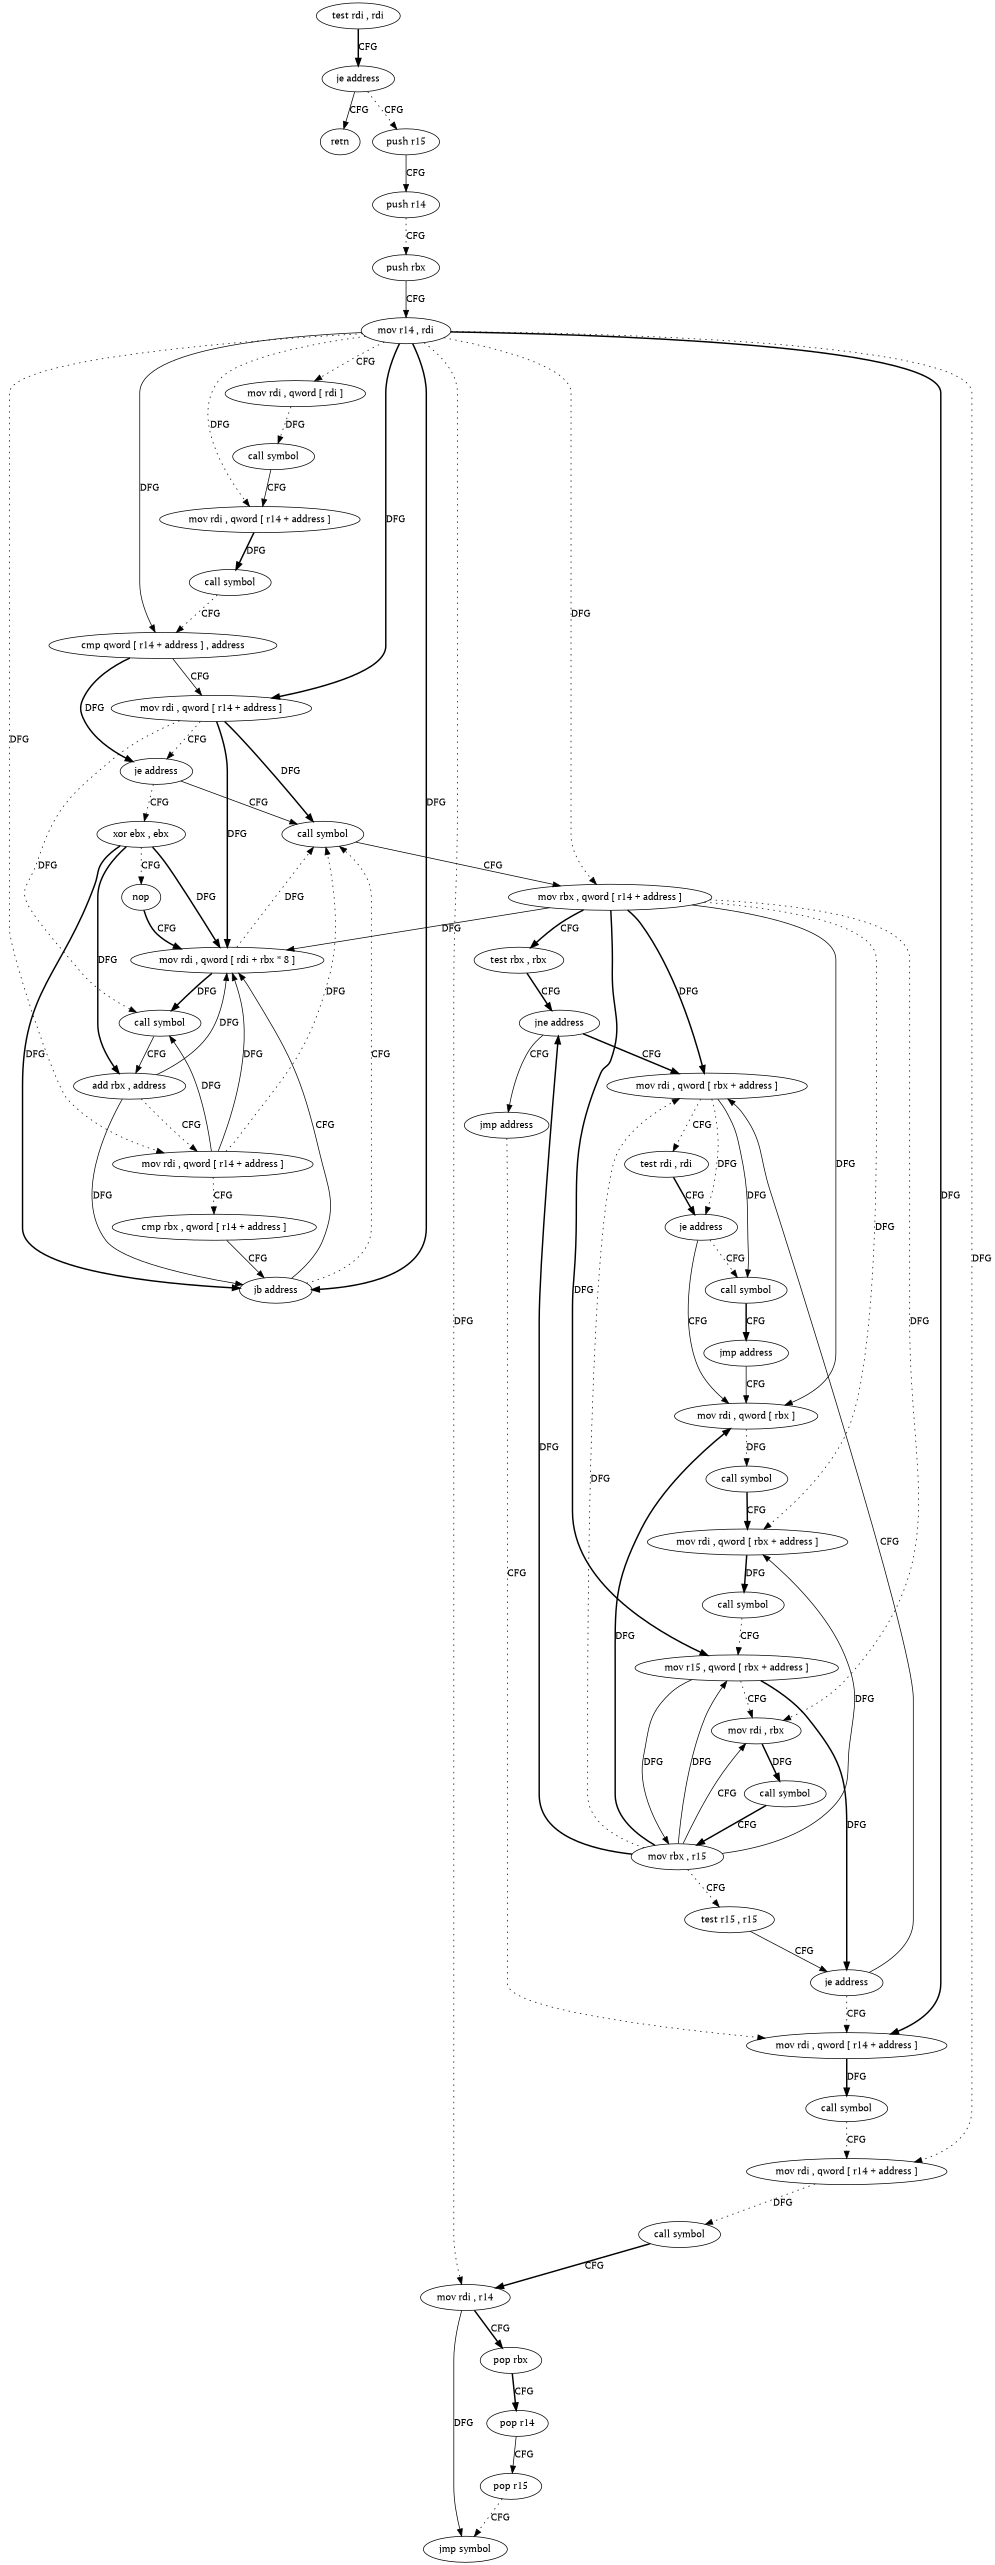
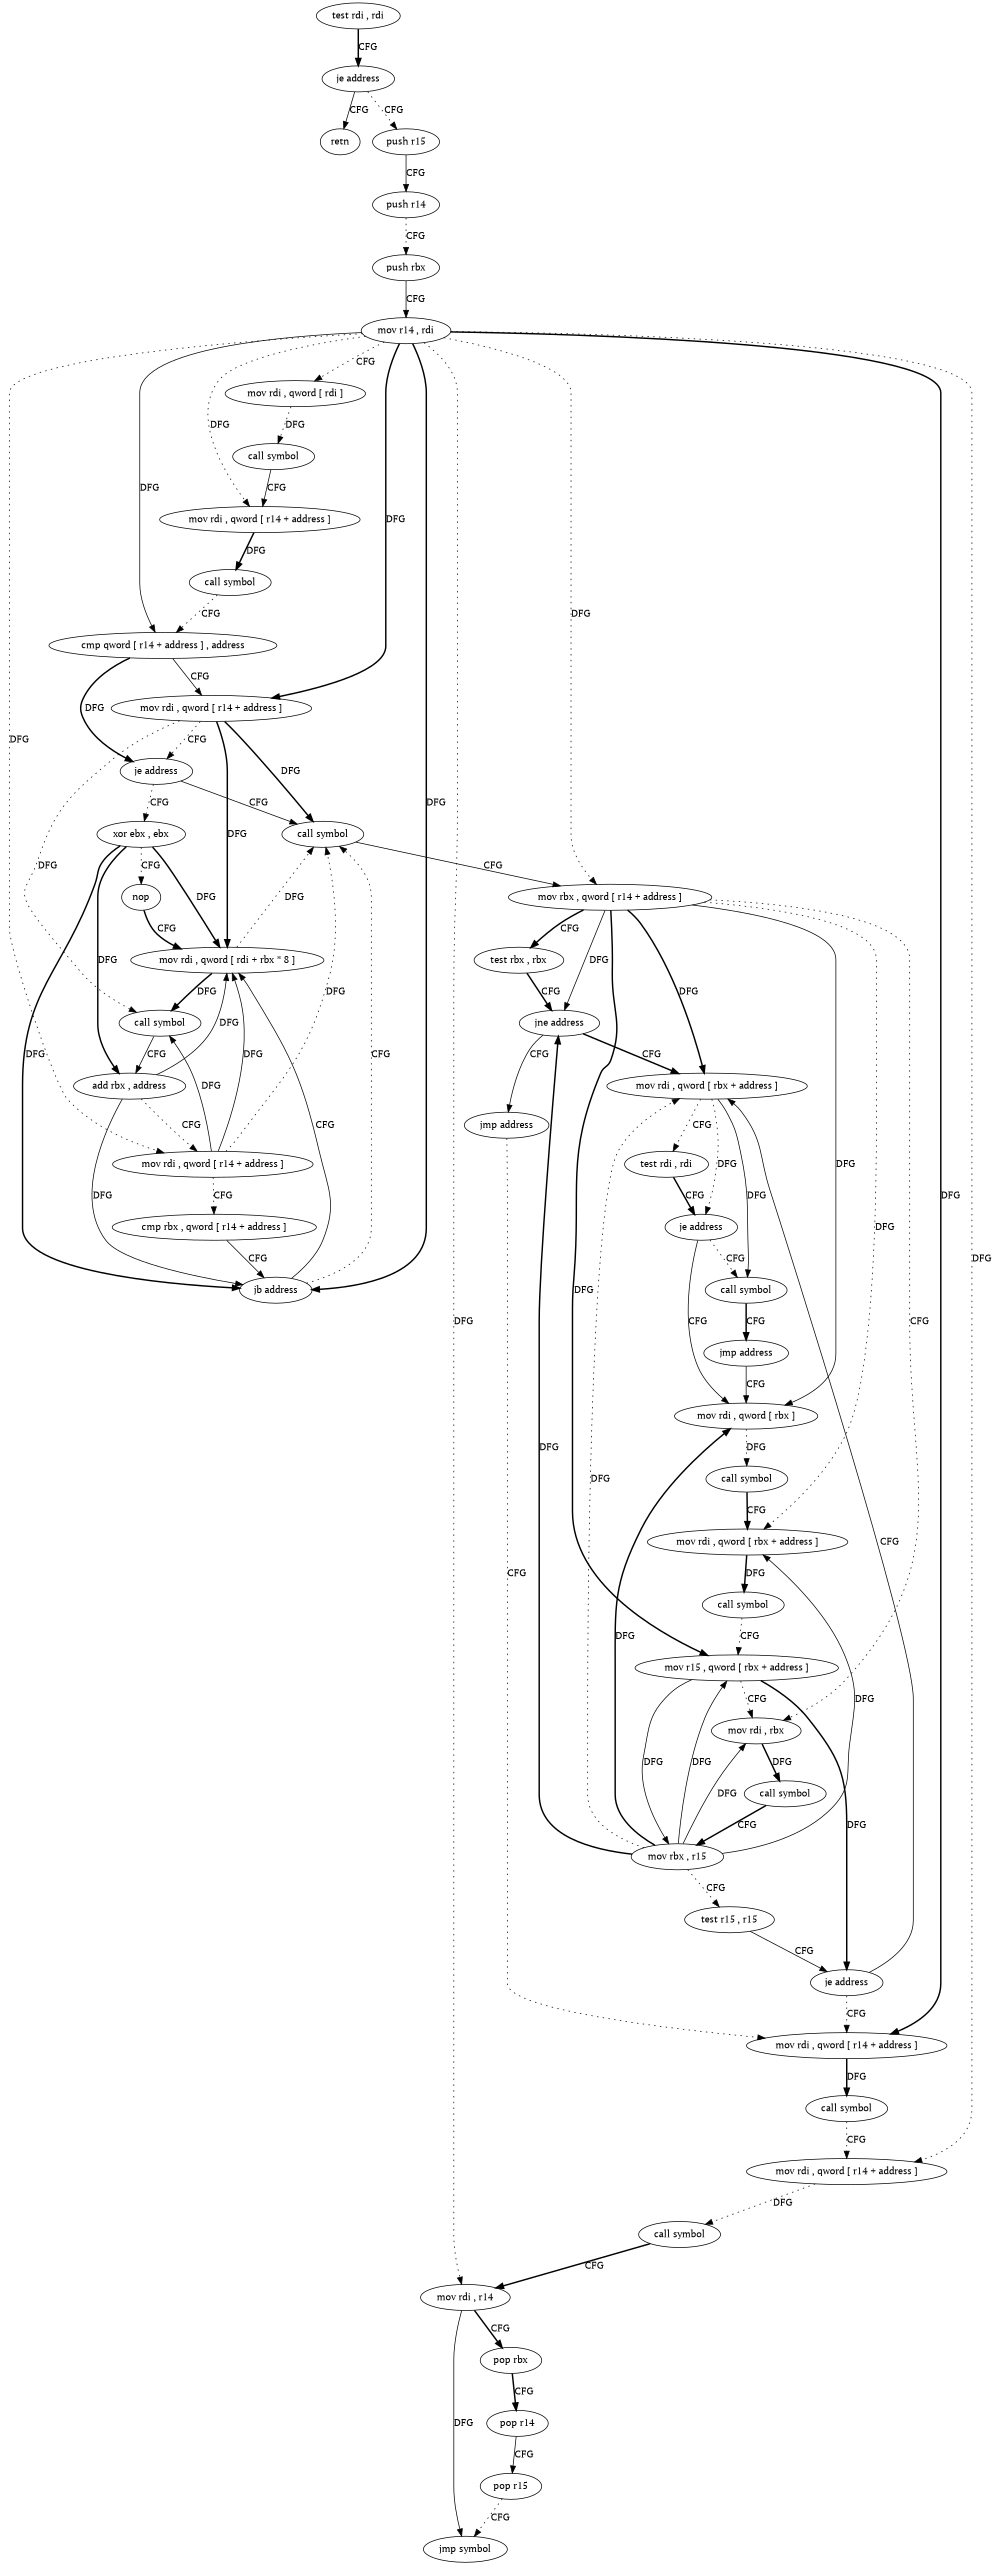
edge "mov rbx , qword [ r14 + address ]" -> "mov rdi , qword [ rdi + rbx * 8 ]": now "mov rbx , qword [ r14 + address ]" -> "jne address"
edge "mov rbx , qword [ r14 + address ]" -> "mov rdi , rbx": label "DFG" -> "CFG"
edge "mov rbx , r15" -> "mov rdi , rbx": label "CFG" -> "DFG"
